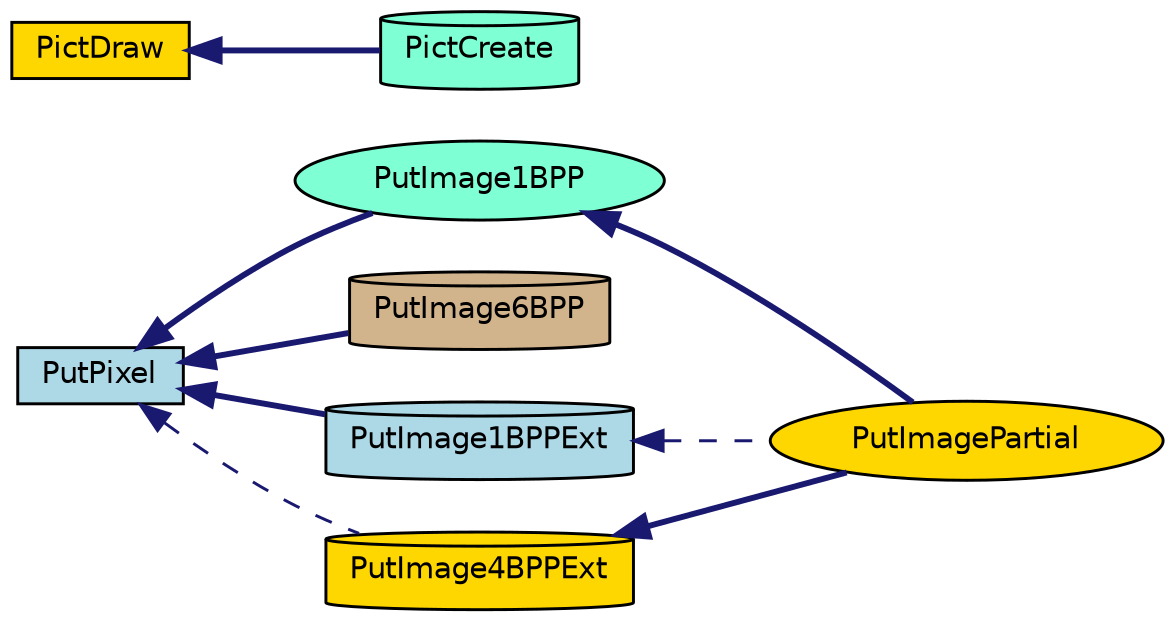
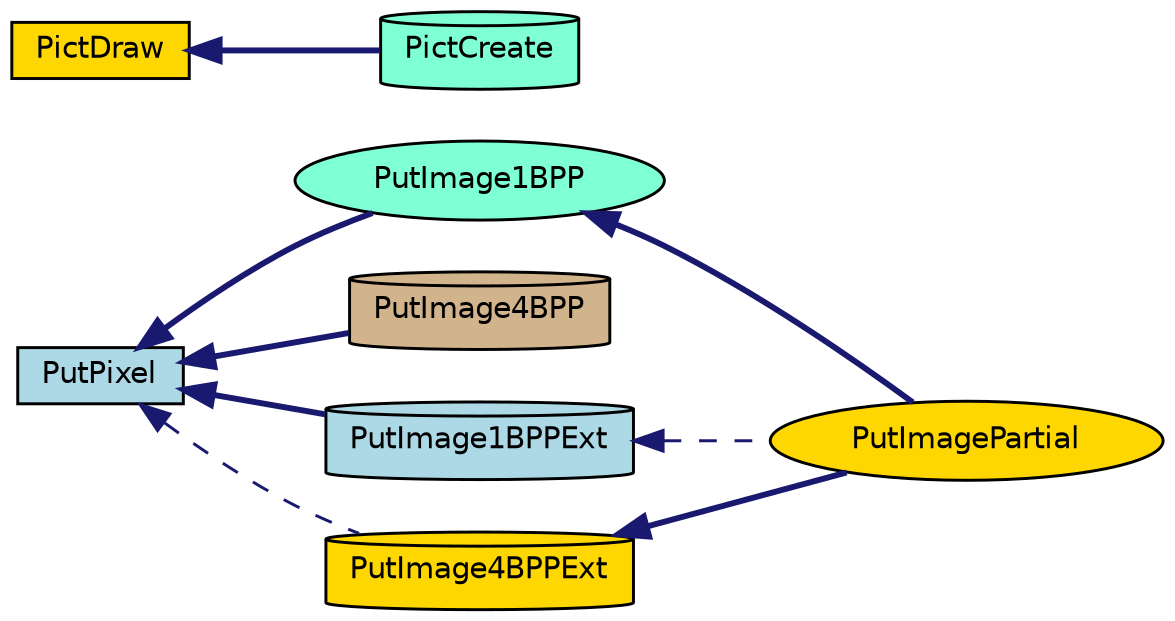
node "PutImage6BPP": label "PutImage6BPP" -> "PutImage4BPP"
